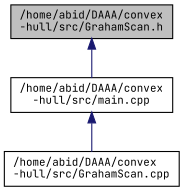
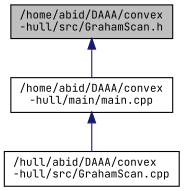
node "/home/abid/DAAA/convex -hull/src/main.cpp": label "/home/abid/DAAA/convex -hull/src/main.cpp" -> "/home/abid/DAAA/convex -hull/main/main.cpp"
node "/home/abid/DAAA/convex -hull/src/GrahamScan.cpp": label "/home/abid/DAAA/convex -hull/src/GrahamScan.cpp" -> "/hull/abid/DAAA/convex -hull/src/GrahamScan.cpp"
